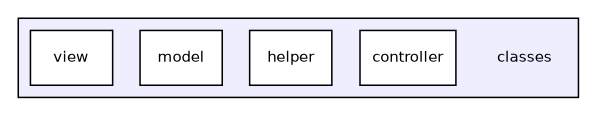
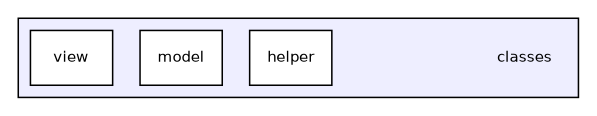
node "controller": removed
